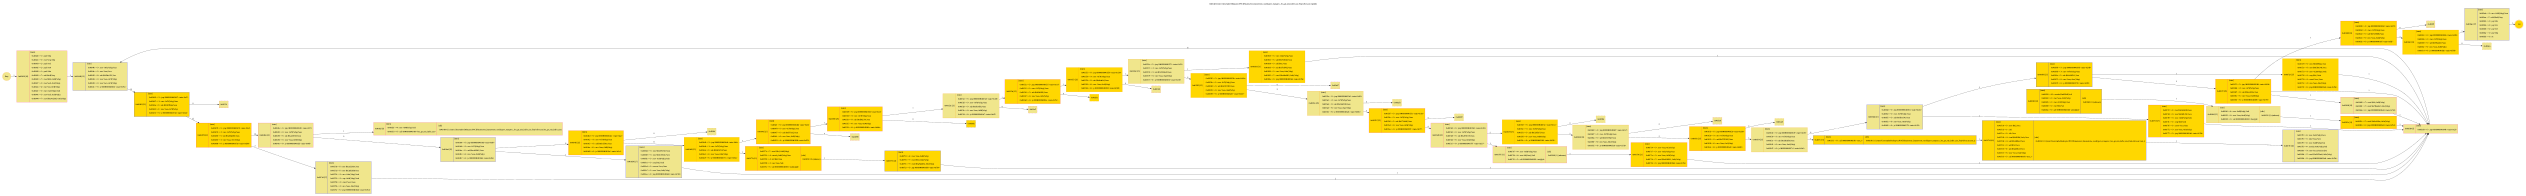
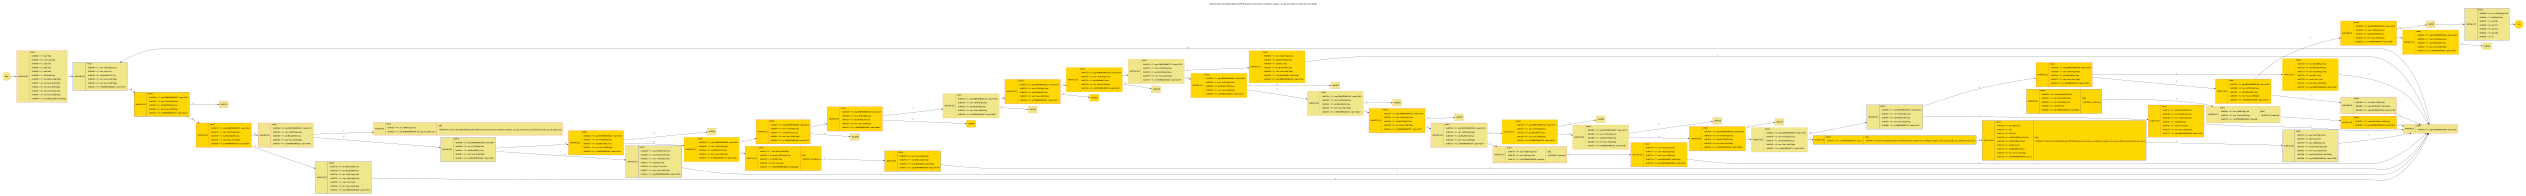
edge "0x4016b1 [25]" -> "0x401bab [17]": now "0x4019ff" -> "0x401bab [17]"
node "0x401666 [25]": color blue -> deeppink
edge "0x40167f [25]" -> "0x401bd4 [5]": now "0x4017f0 [32]" -> "0x401bd4 [5]"
